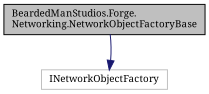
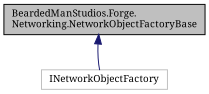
edge "BeardedManStudios.Forge. Networking.NetworkObjectFactoryBase" -> "INetworkObjectFactory": reversed
